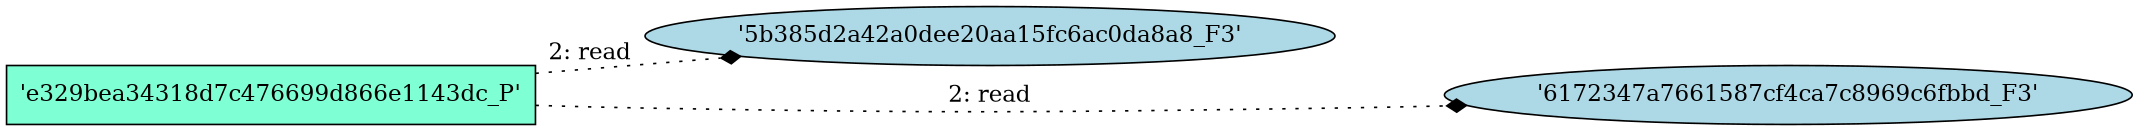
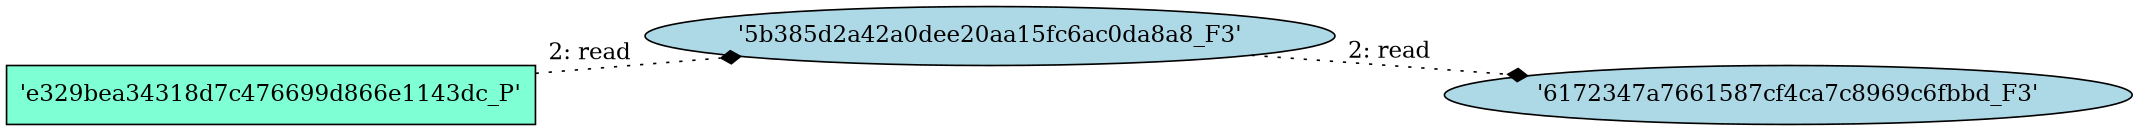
edge "'e329bea34318d7c476699d866e1143dc_P'" -> "'6172347a7661587cf4ca7c8969c6fbbd_F3'": now "'5b385d2a42a0dee20aa15fc6ac0da8a8_F3'" -> "'6172347a7661587cf4ca7c8969c6fbbd_F3'"
